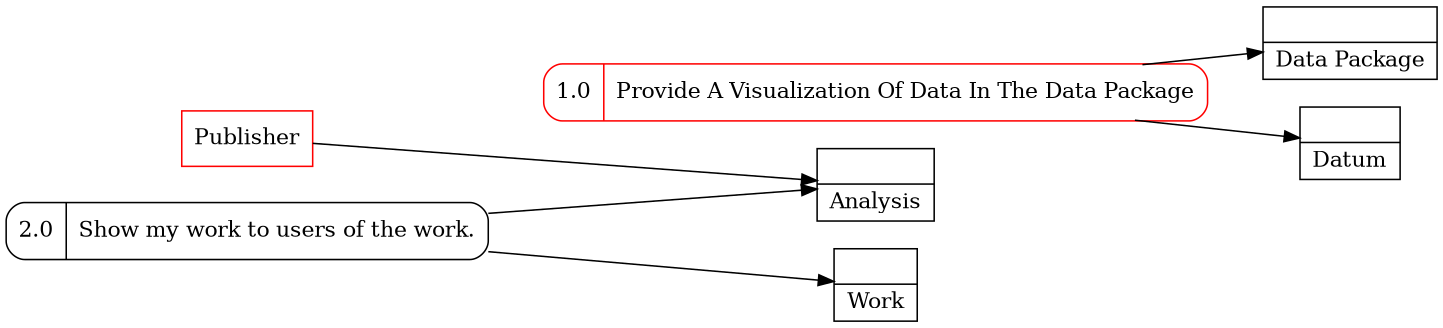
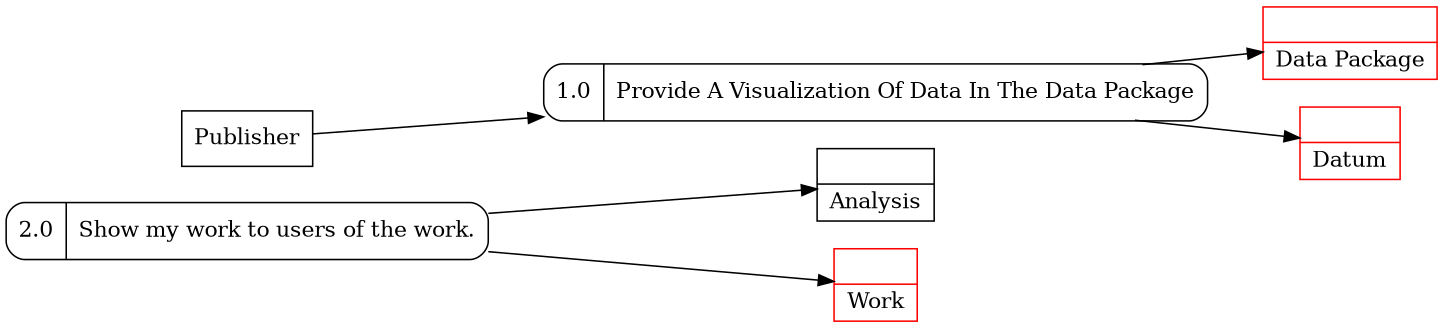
node "Data Package": color black -> red
node "1.0": color red -> black
node "Publisher": color red -> black
node "Datum": color black -> red
edge "Publisher" -> "Analysis": now "Publisher" -> "1.0"
node "Work": color black -> red
